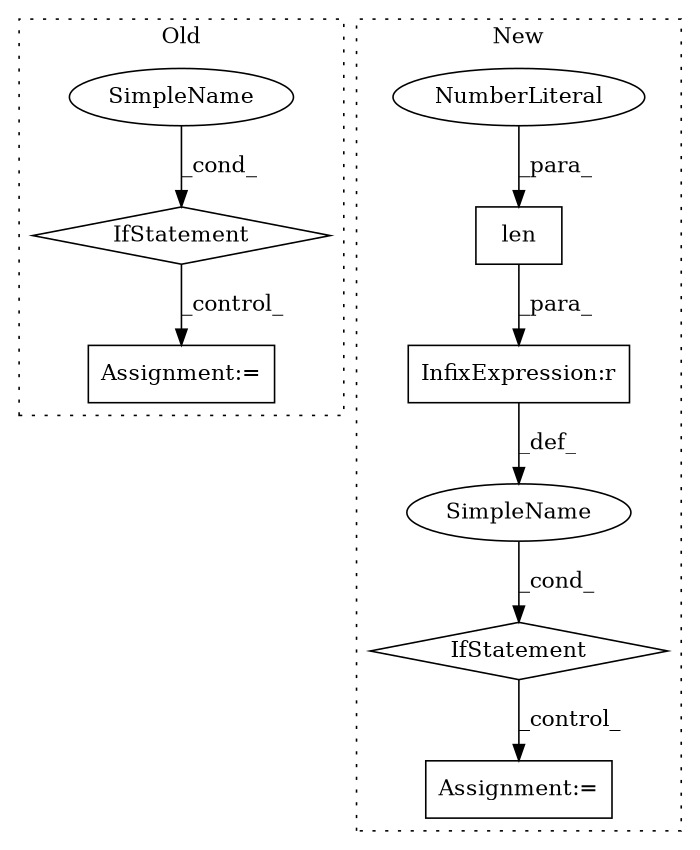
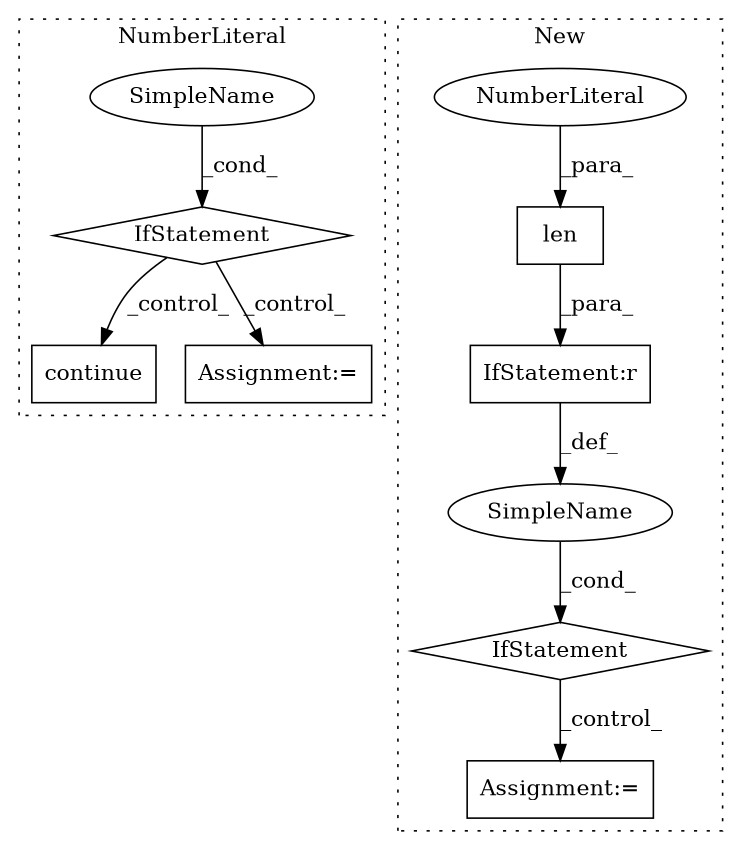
cluster "Old": label "Old" -> "NumberLiteral"
node "continue": added
node "InfixExpression:r": label "InfixExpression:r" -> "IfStatement:r"
